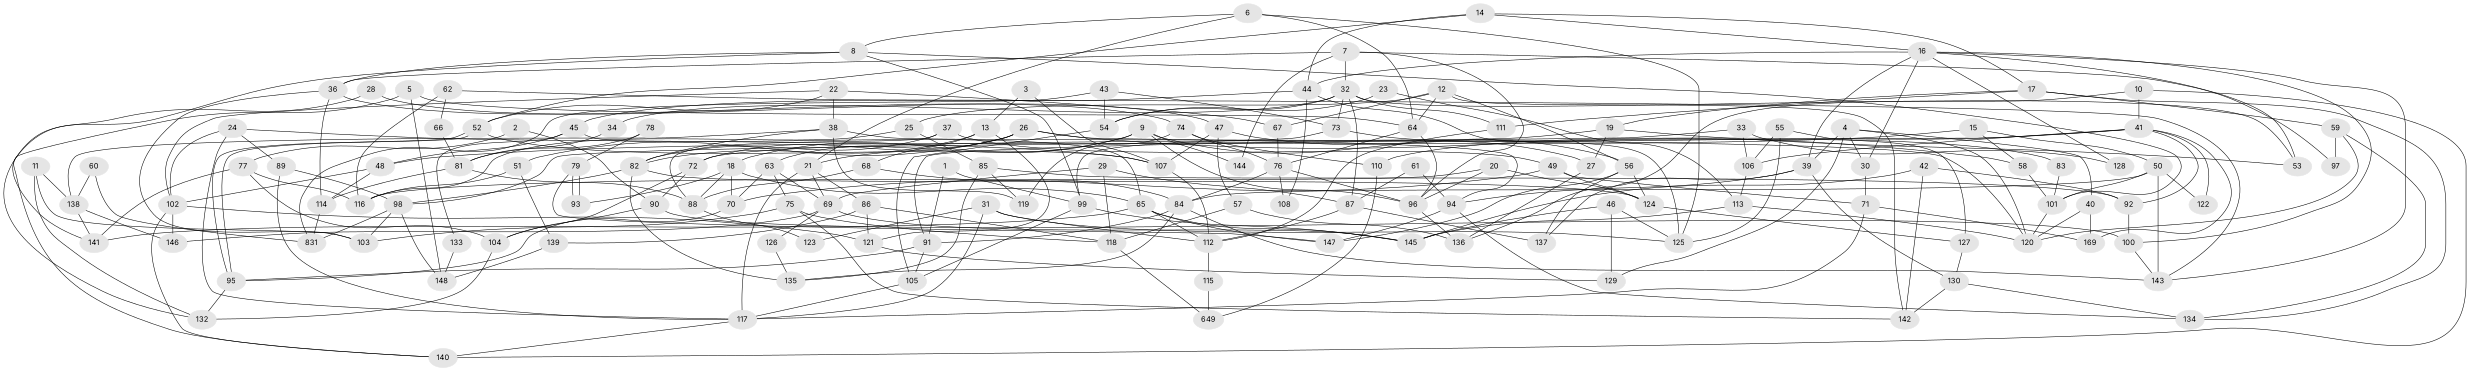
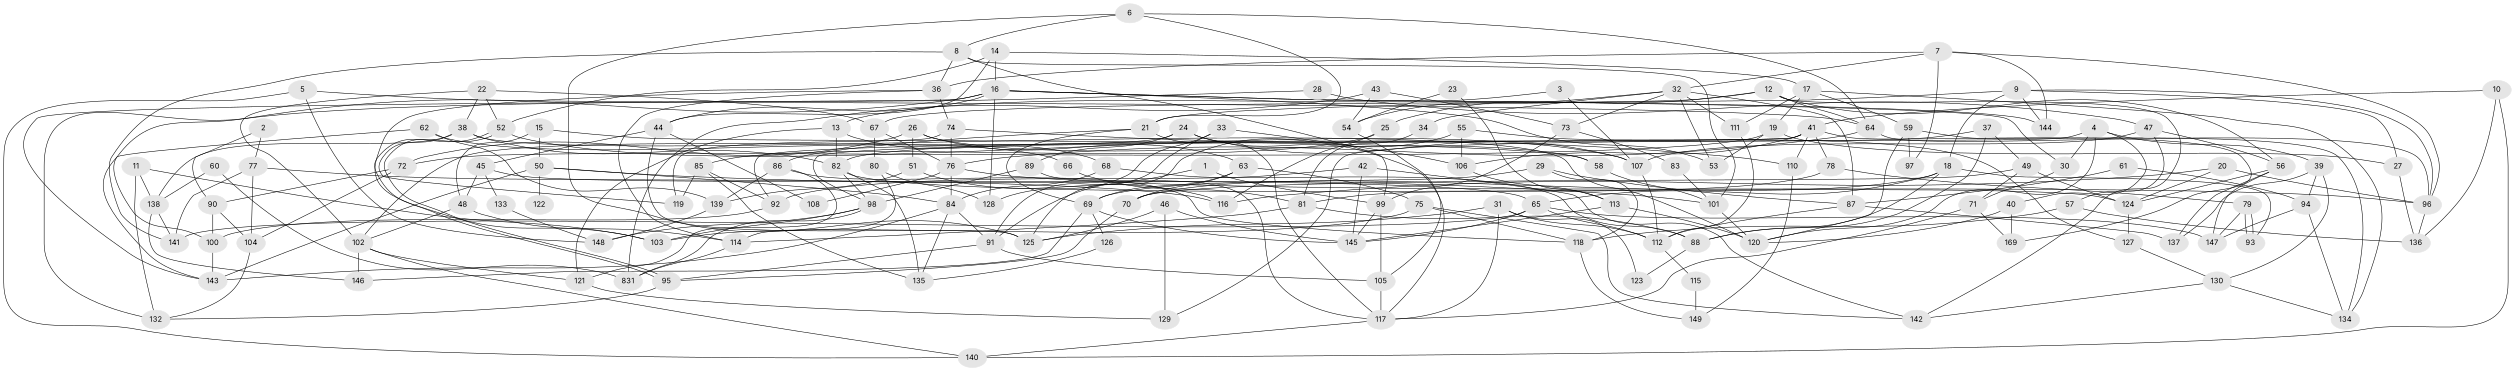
edge "16" -- "39": now "16" -- "144"
edge "62" -- "116": now "62" -- "139"
edge "26" -- "94": removed
edge "41" -- "122": now "41" -- "78"
node "80": added
node "649": label "649" -> "149"
